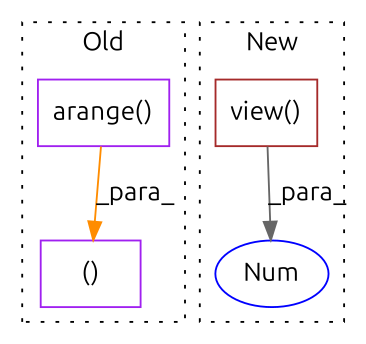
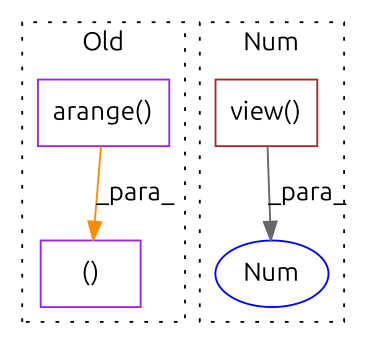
cluster "New": label "New" -> "Num"
